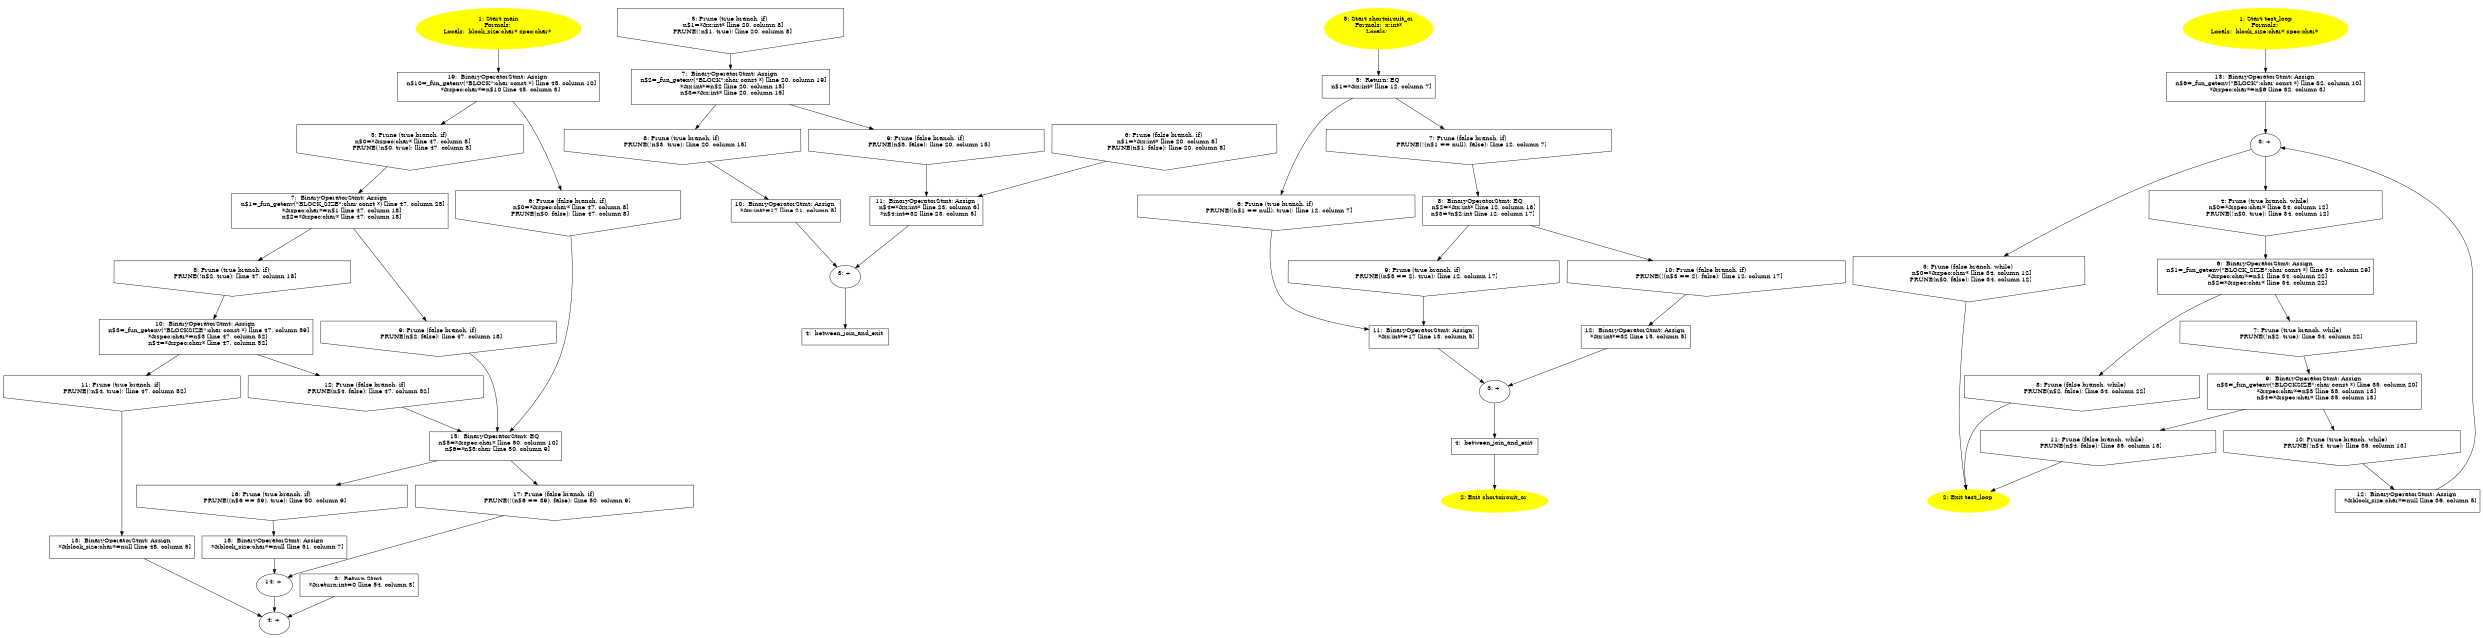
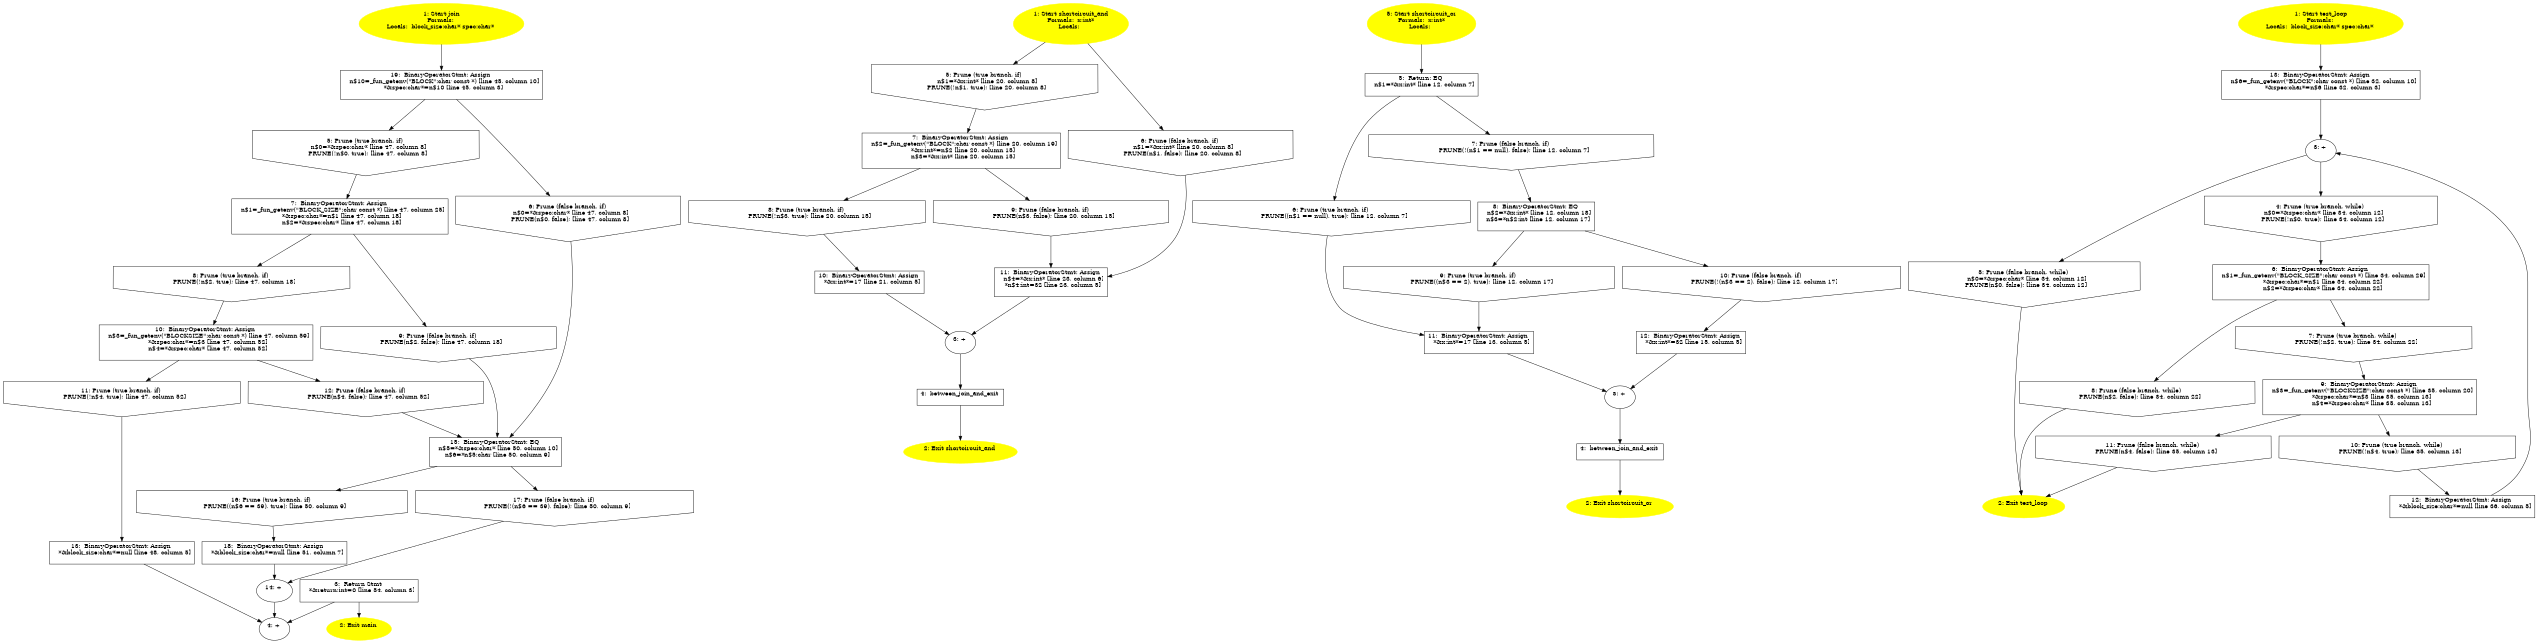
node "1: Start shortcircuit_and Formals:  x:int* Locals:": added
node "1: Start main Formals: Locals:  block_size:char* spec:char*": label "1: Start main Formals: Locals:  block_size:char* spec:char*" -> "1: Start join Formals: Locals:  block_size:char* spec:char*"
node "2: Exit shortcircuit_and": added
node "2: Exit main": added
